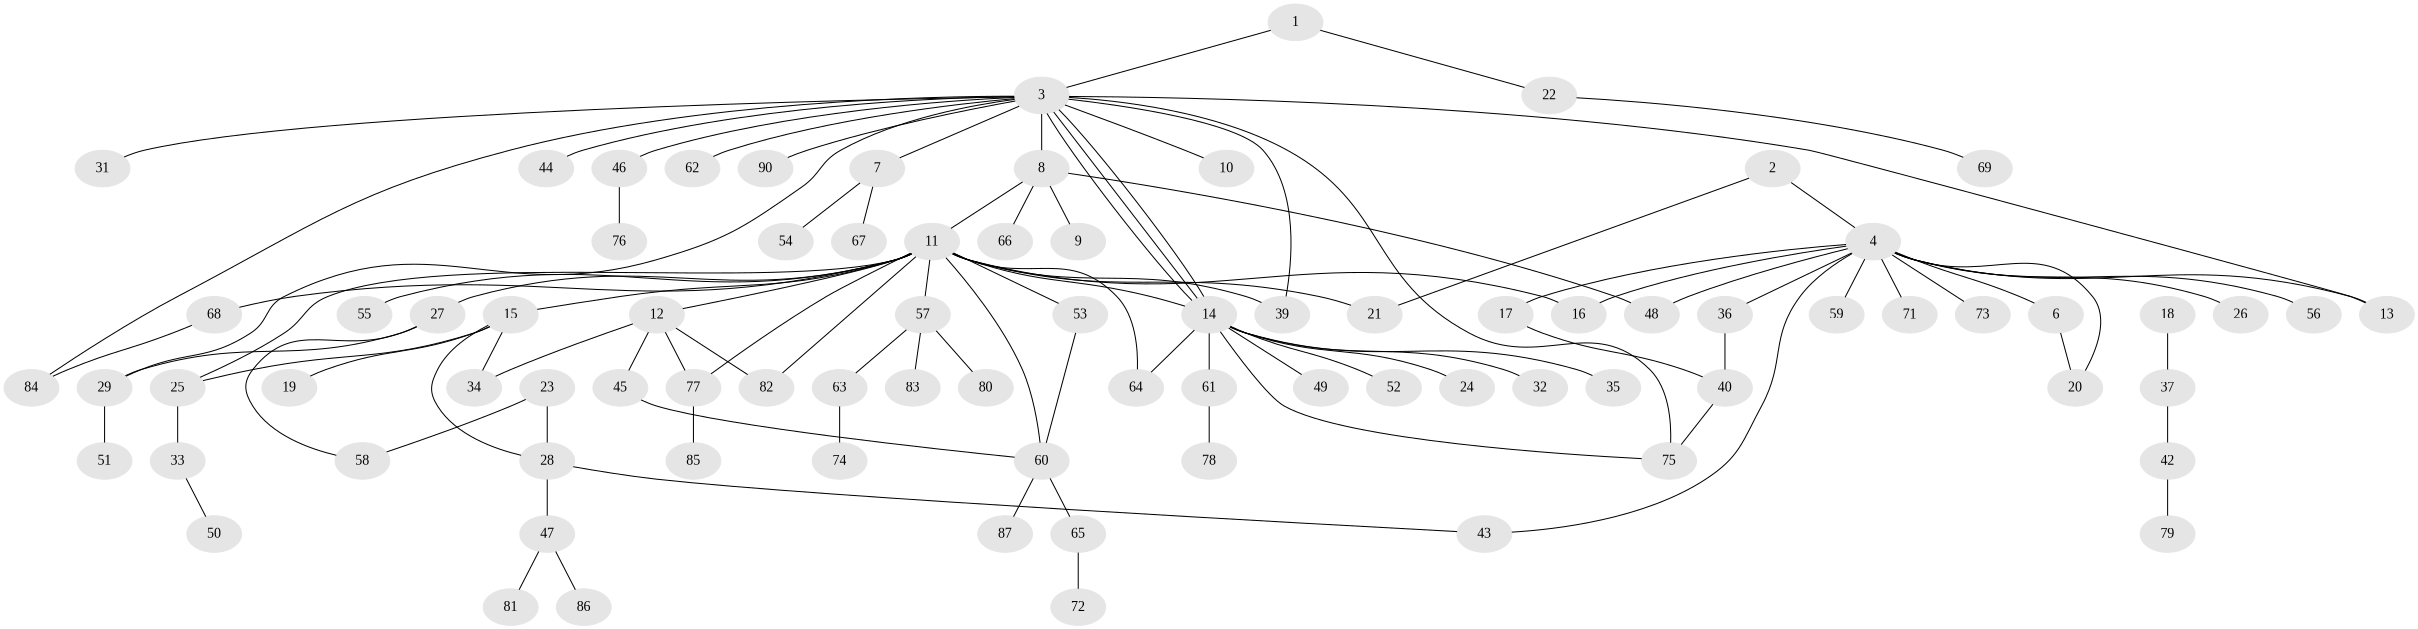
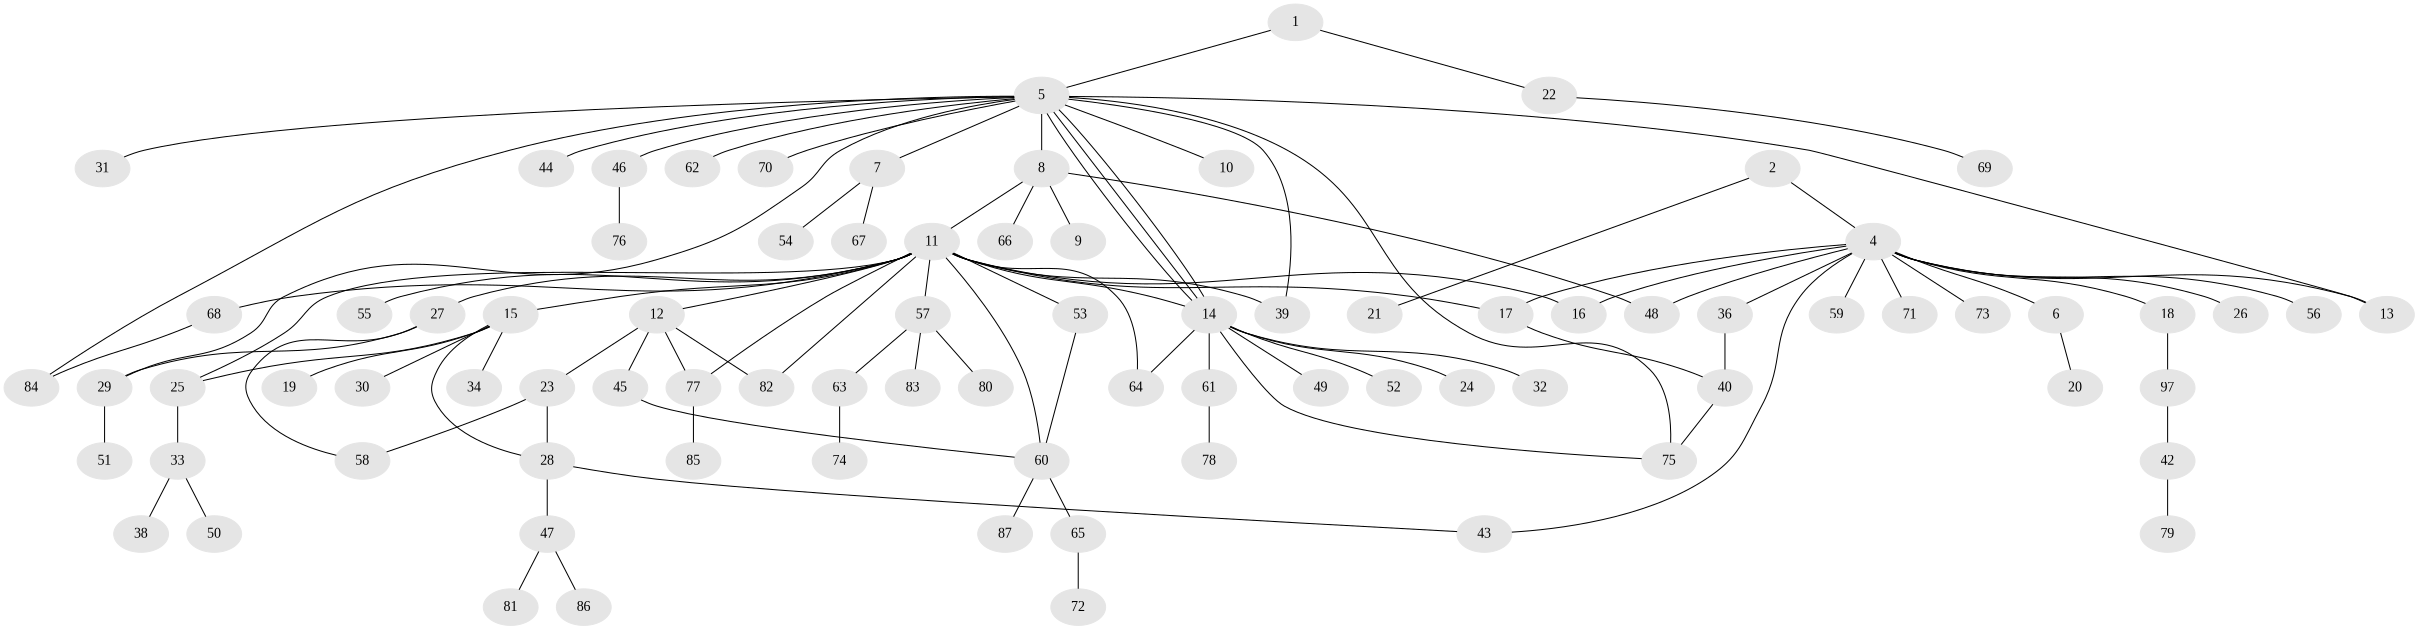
node "3": label "3" -> "5"
node "90": label "90" -> "70"
edge "4" -- "20": now "4" -- "18"
edge "11" -- "21": now "11" -- "17"
edge "12" -- "34": now "12" -- "23"
node "30": added
node "35": removed
node "37": label "37" -> "97"
node "38": added
